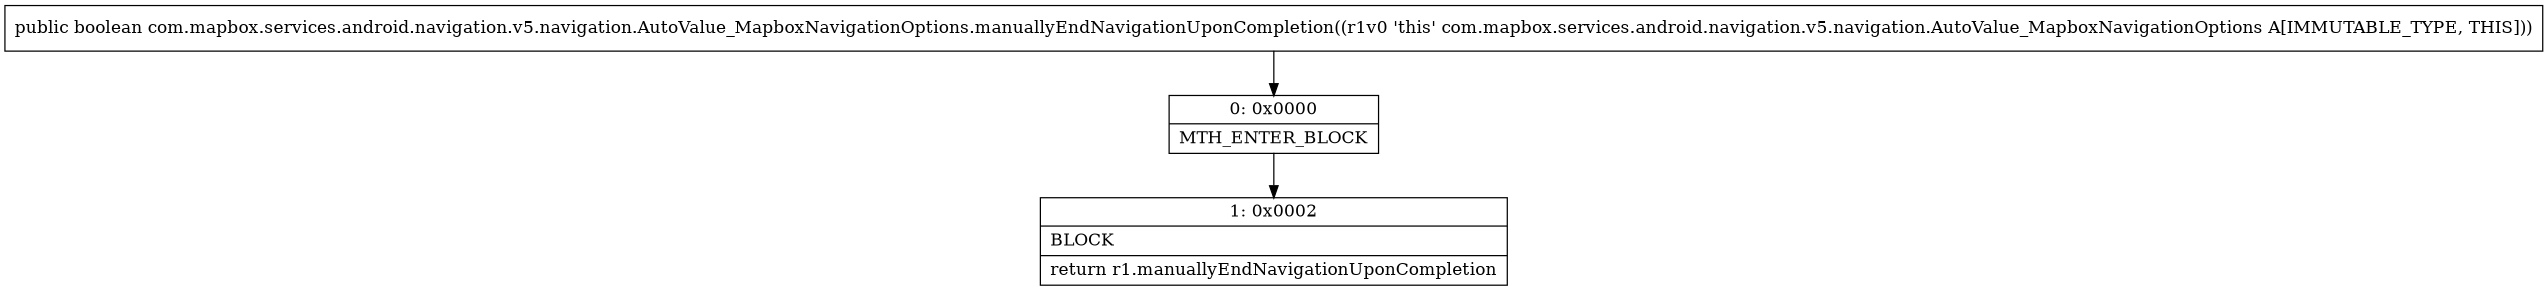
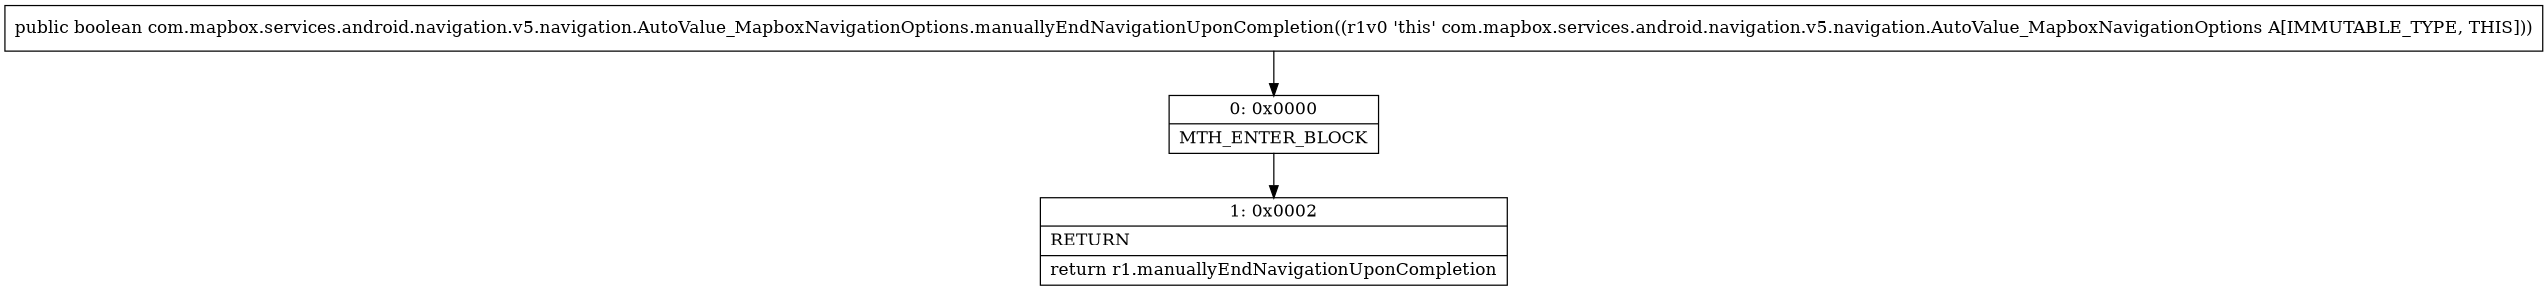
node "1: 0x0002": text "BLOCK" -> "RETURN"
